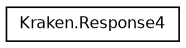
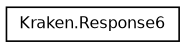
node "Kraken.Response4": label "Kraken.Response4" -> "Kraken.Response6"
